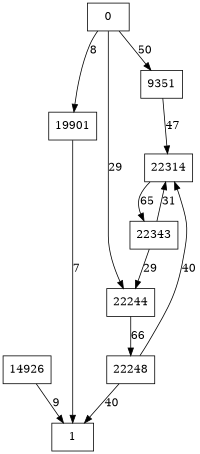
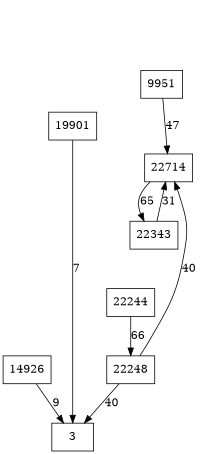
node "0": removed
node "9351": label "9351" -> "9951"
node "22314": label "22314" -> "22714"
edge "22343" -> "22244": removed, label "29"
node "1": label "1" -> "3"
